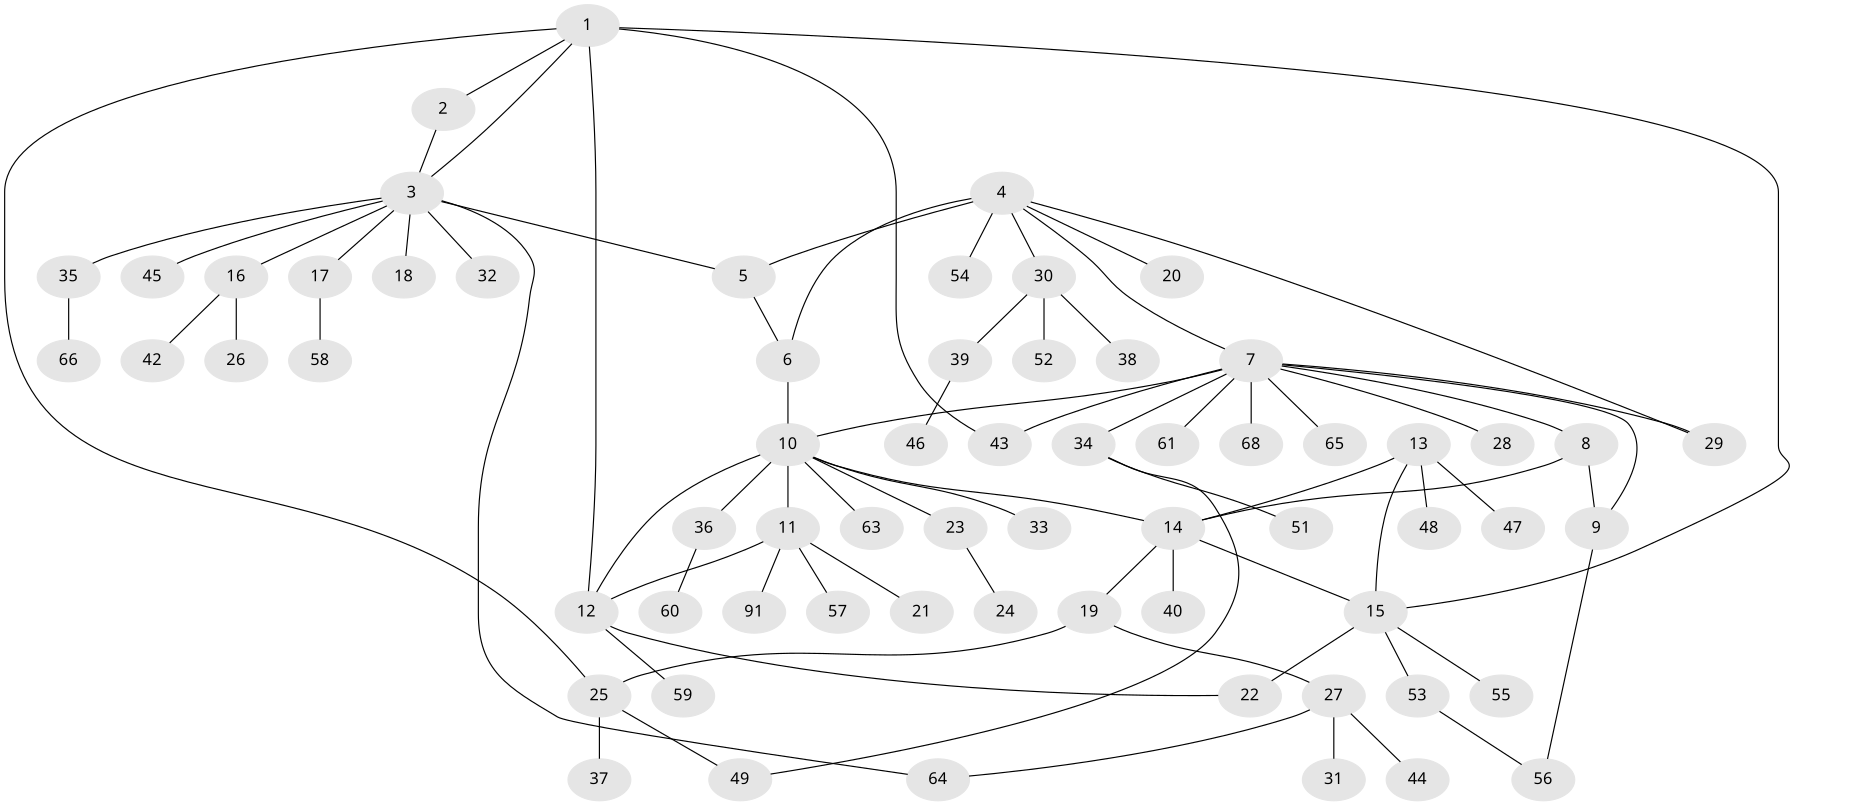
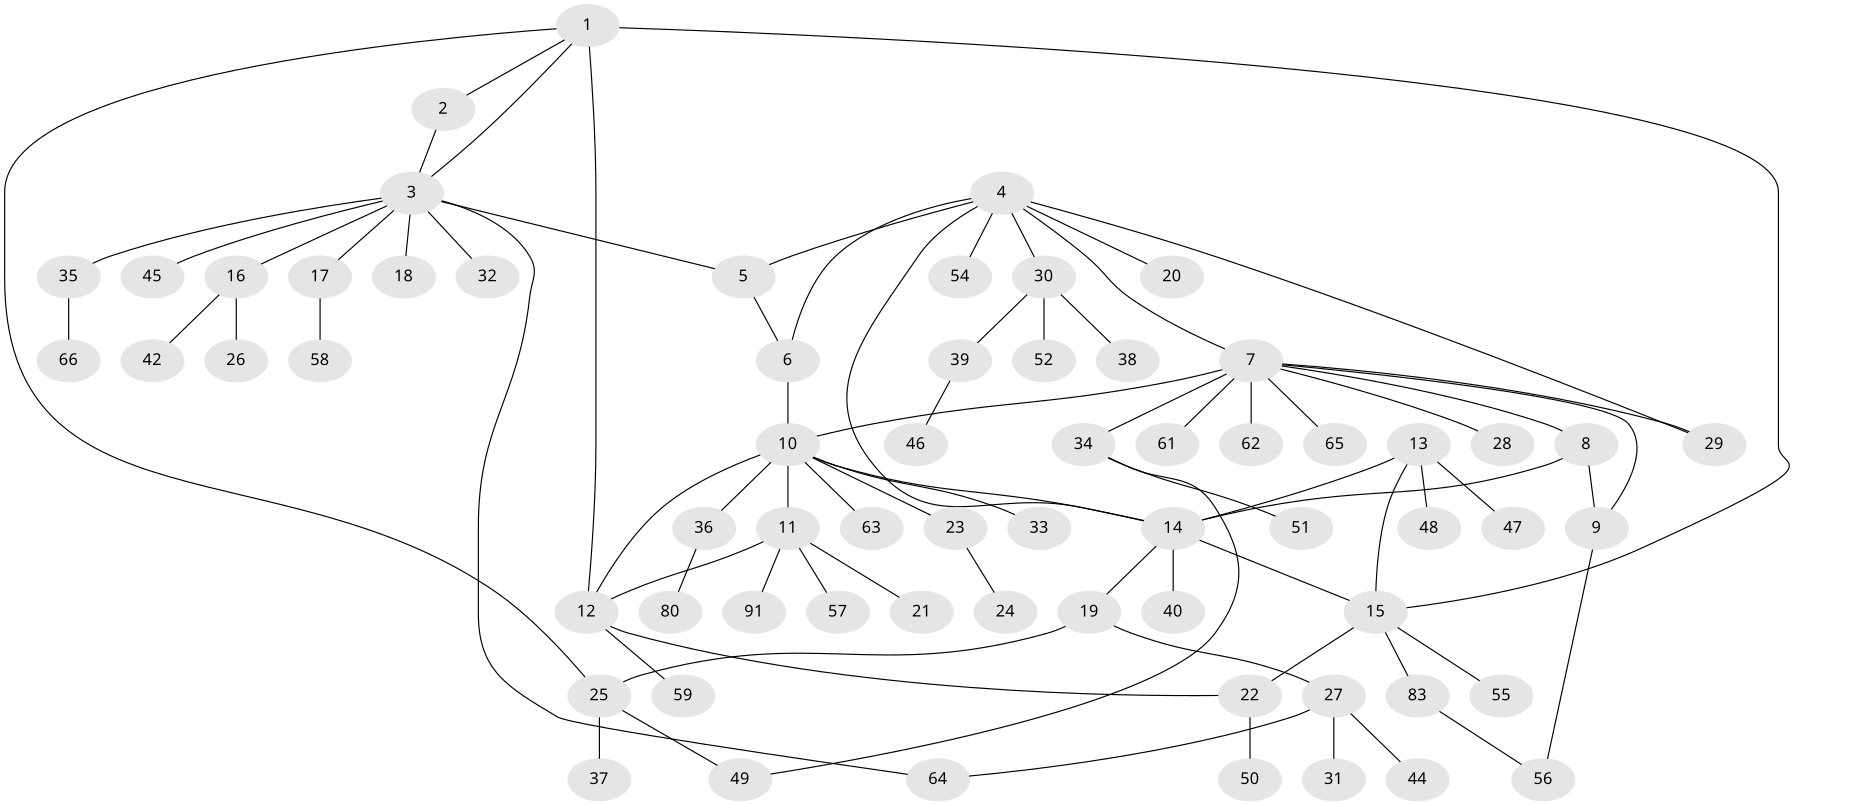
node "43": removed
node "68": label "68" -> "62"
edge "4" -- "14": added
node "60": label "60" -> "80"
node "53": label "53" -> "83"
node "50": added
